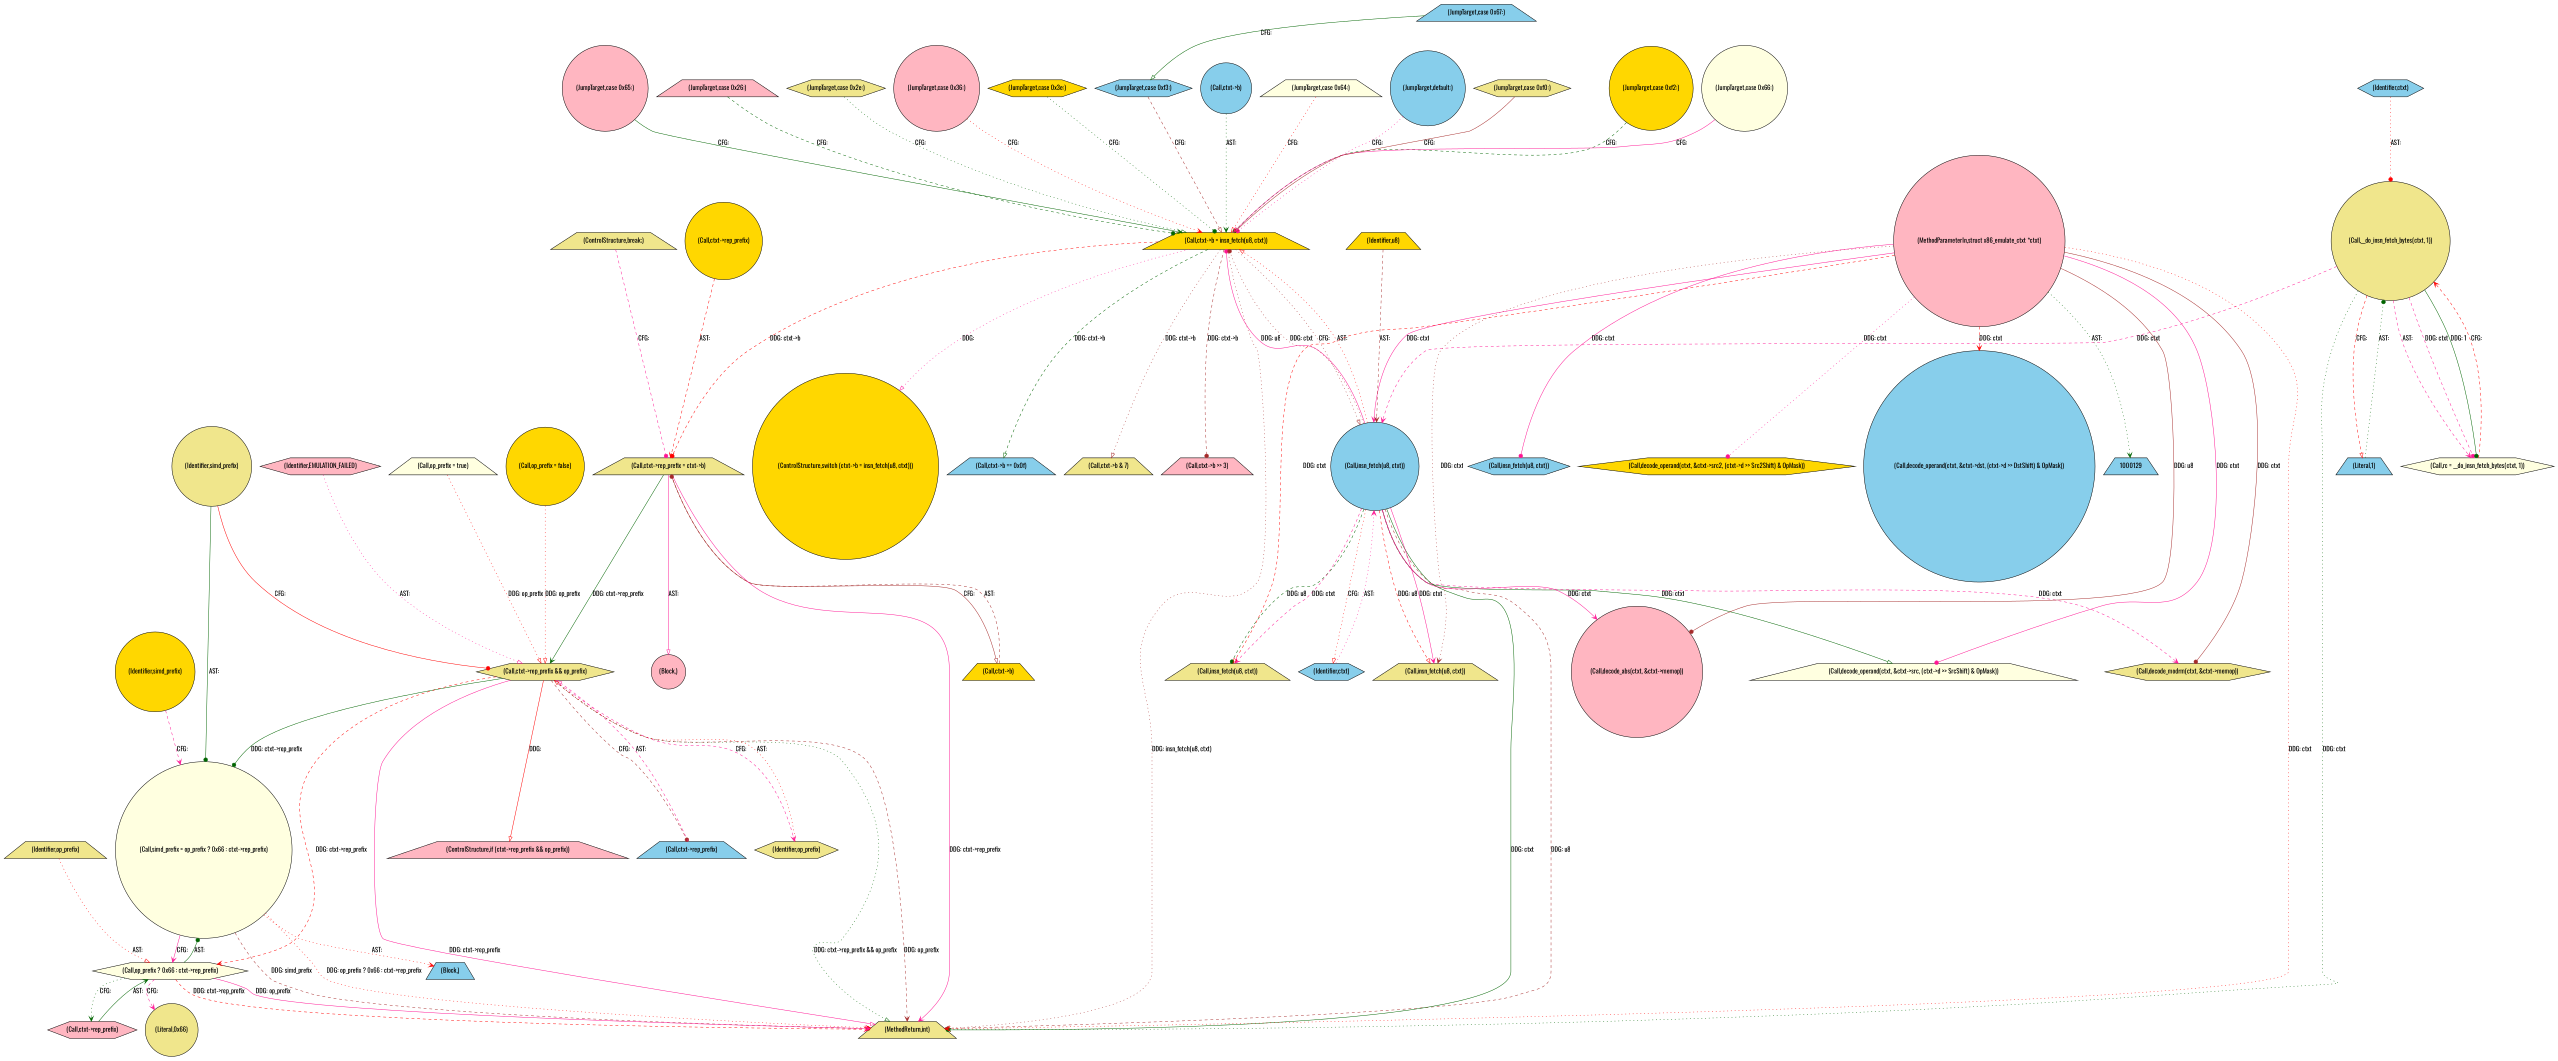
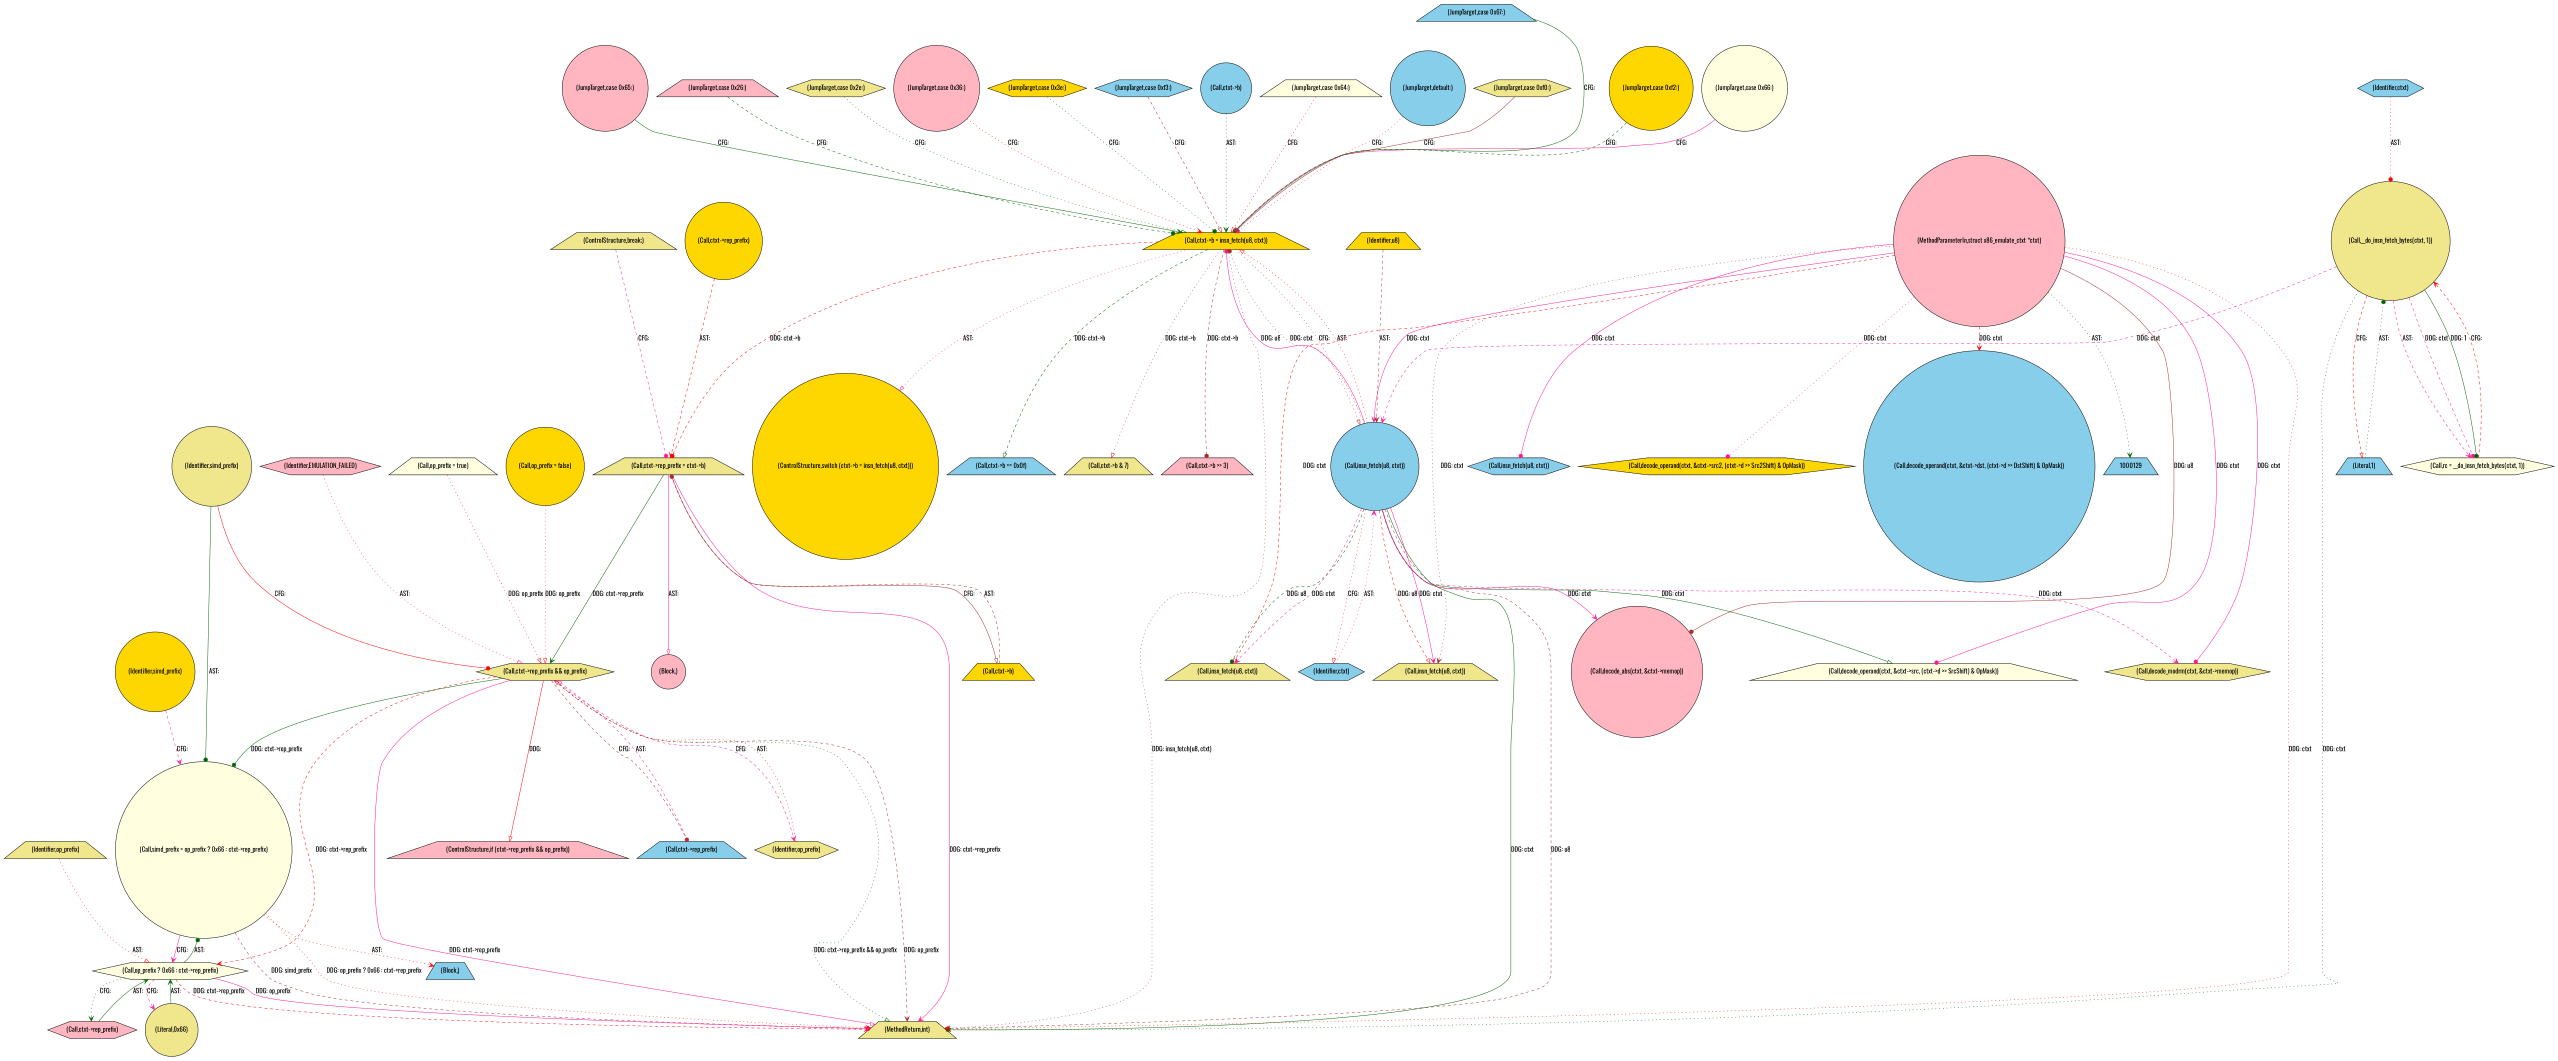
edge "(JumpTarget,case 0x67:)" -> "(JumpTarget,case 0xf3:)": now "(JumpTarget,case 0x67:)" -> "(Call,ctxt->b = insn_fetch(u8, ctxt))"
edge "(Call,ctxt->b = insn_fetch(u8, ctxt))" -> "(ControlStructure,switch (ctxt->b = insn_fetch(u8, ctxt)))": label "DDG: " -> "AST: "
edge "(MethodParameterIn,struct x86_emulate_ctxt *ctxt)" -> "(Call,decode_modrm(ctxt, &ctxt->memop))": color brown -> deeppink
edge "(Literal,0x66)" -> "(Call,op_prefix ? 0x66 : ctxt->rep_prefix)": added, label "AST:"
